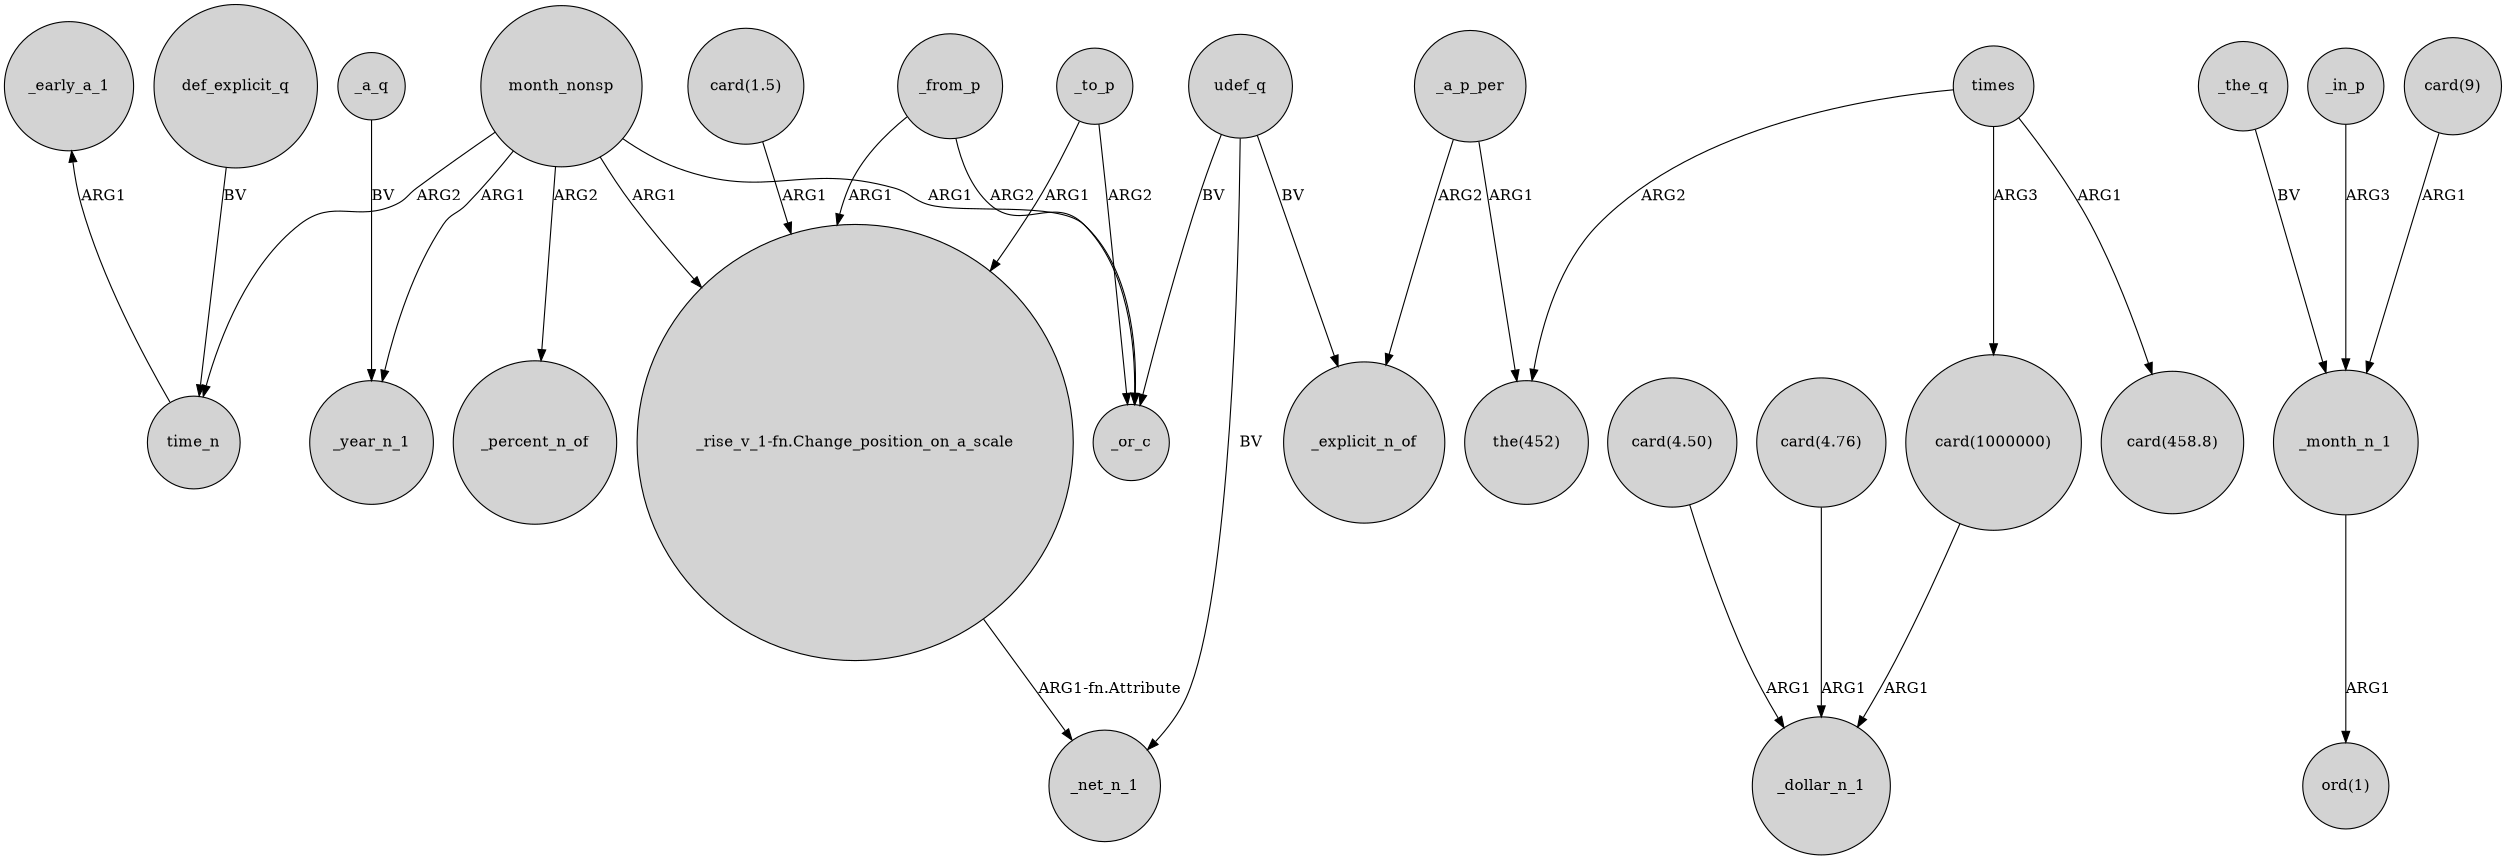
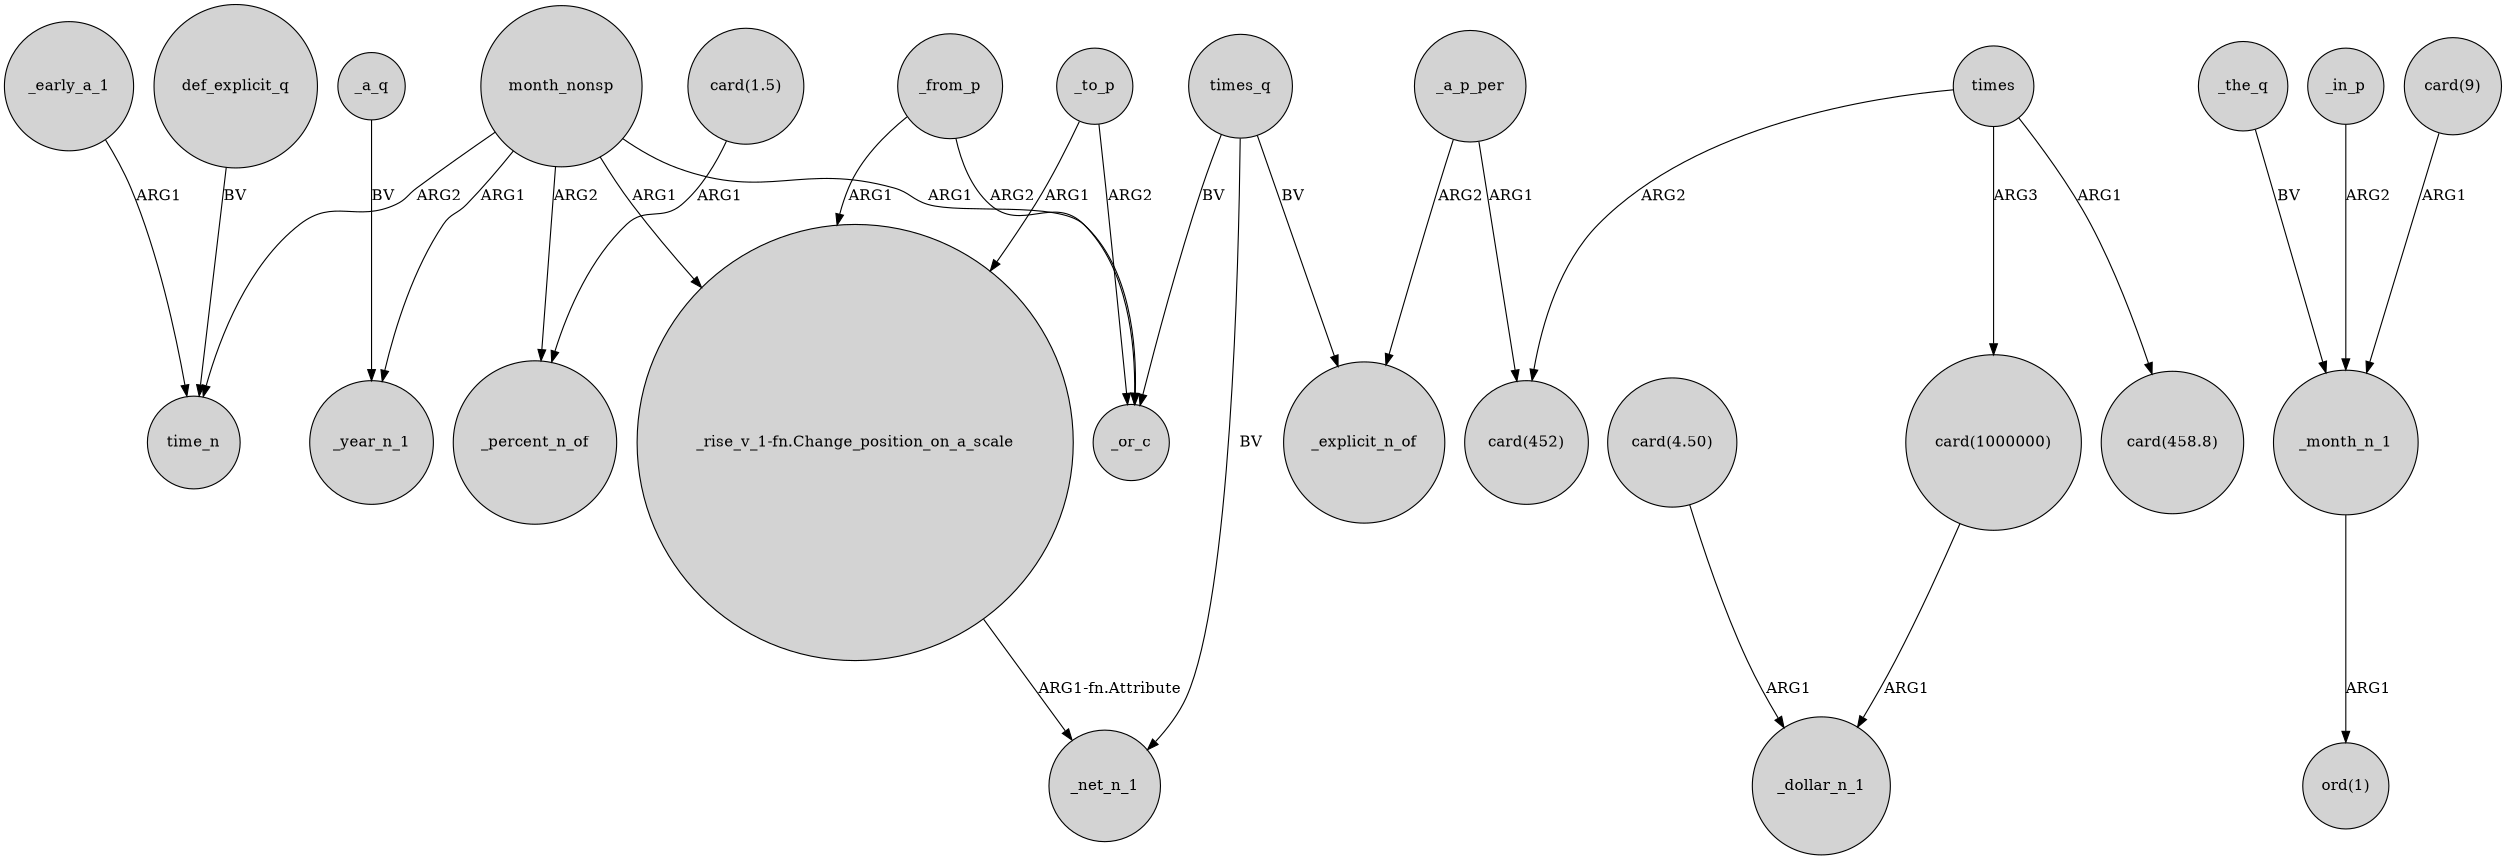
node "udef_q": label "udef_q" -> "times_q"
edge "card(1.5)" -> "_rise_v_1-fn.Change_position_on_a_scale": now "card(1.5)" -> "_percent_n_of"
edge "_in_p" -> "_month_n_1": label "ARG3" -> "ARG2"
edge "time_n" -> "_early_a_1": reversed
node "the(452)": label "the(452)" -> "card(452)"
node "card(4.76)": removed
